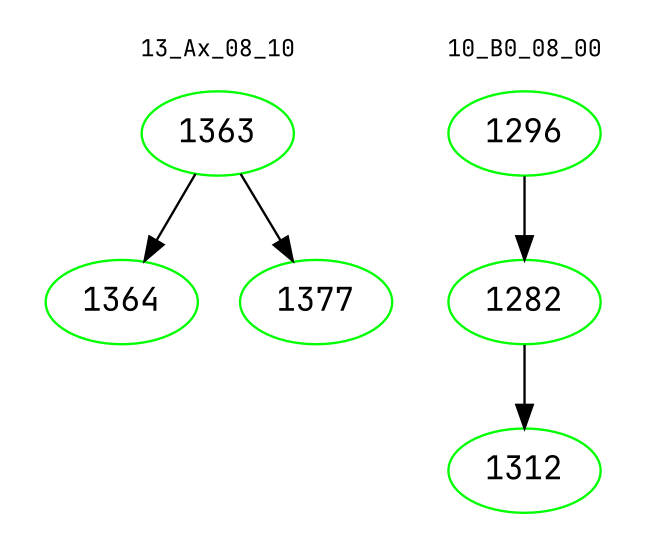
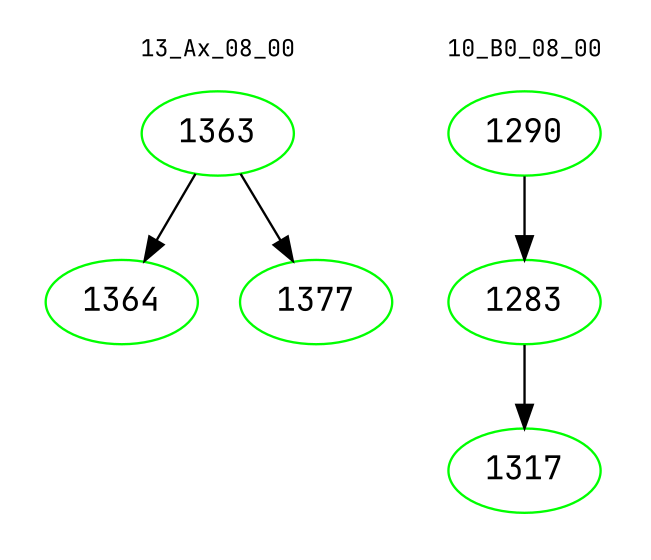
cluster "13_Ax_08_10": label "13_Ax_08_10" -> "13_Ax_08_00"
node "1296": label "1296" -> "1290"
node "1282": label "1282" -> "1283"
node "1312": label "1312" -> "1317"
